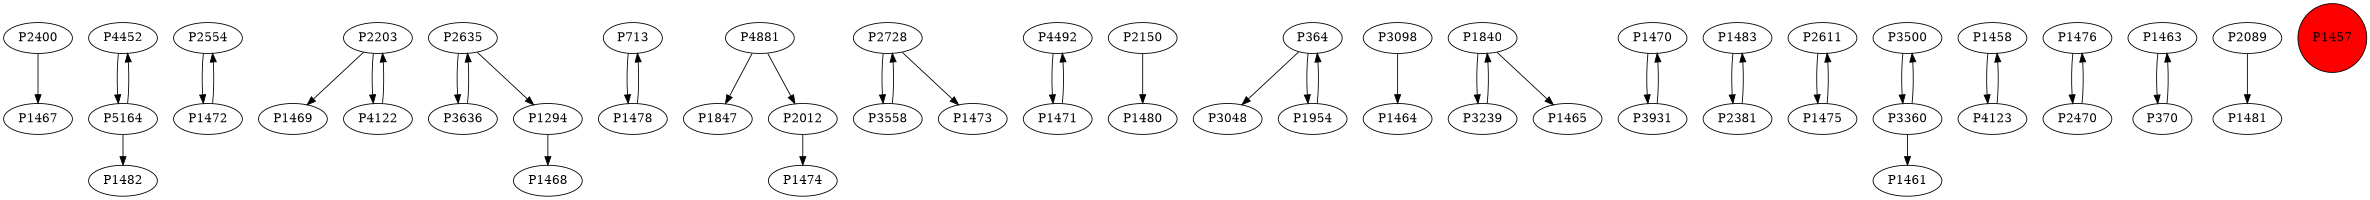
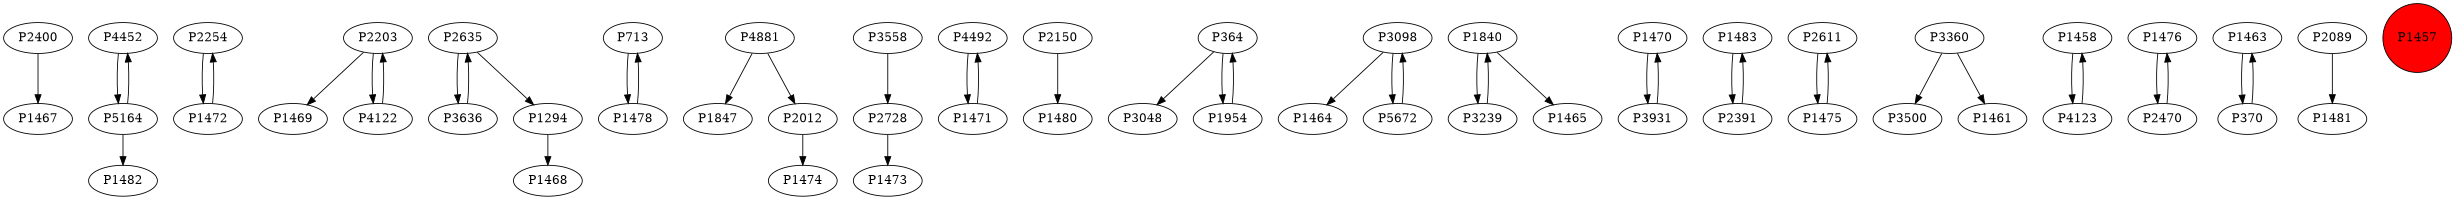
node "P2554": label "P2554" -> "P2254"
edge "P2728" -> "P3558": removed
edge "P3500" -> "P3360": removed
node "P5672": added
node "P2381": label "P2381" -> "P2391"
